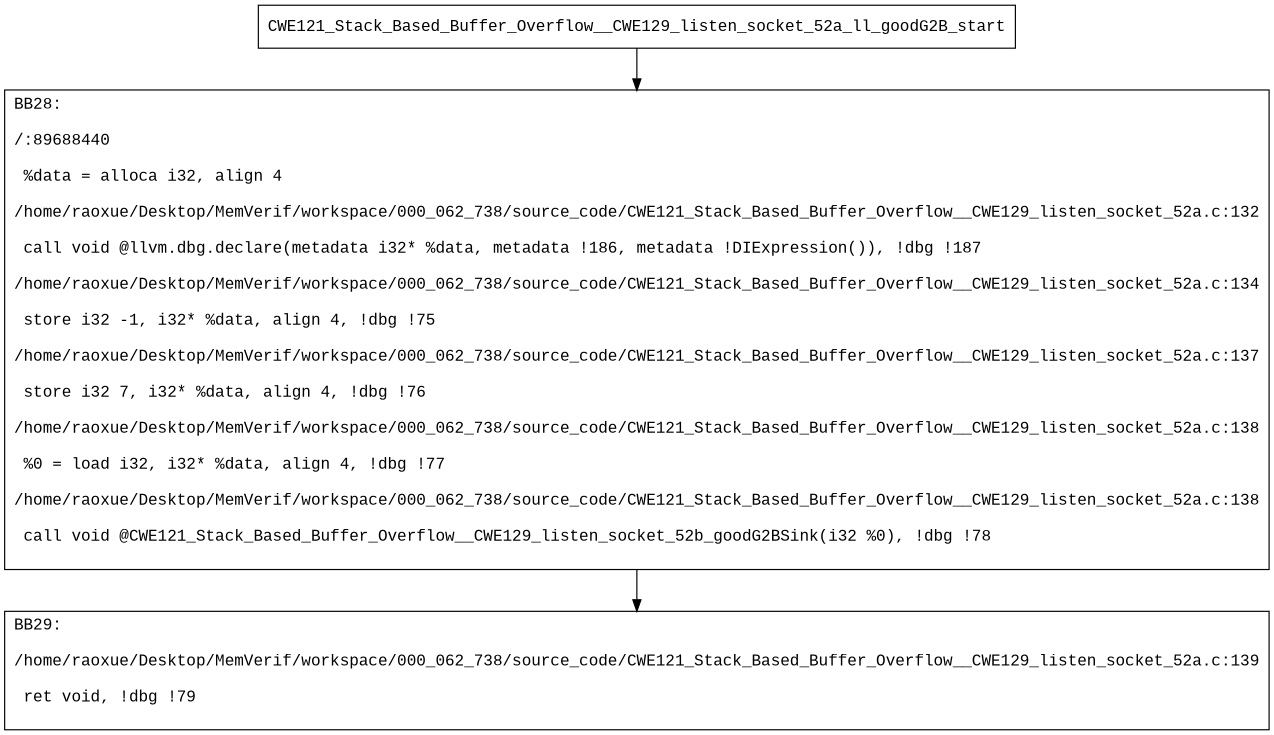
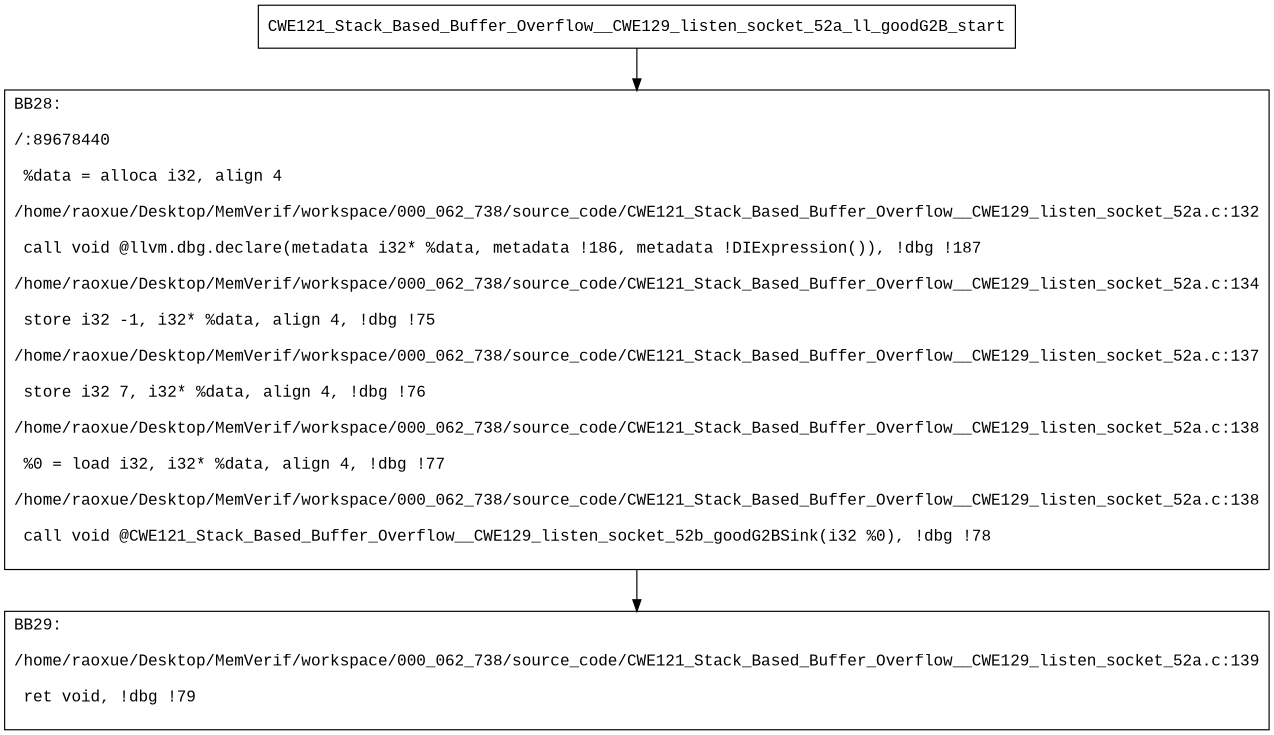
node "BB28:": text "/:89688440" -> "/:89678440"
